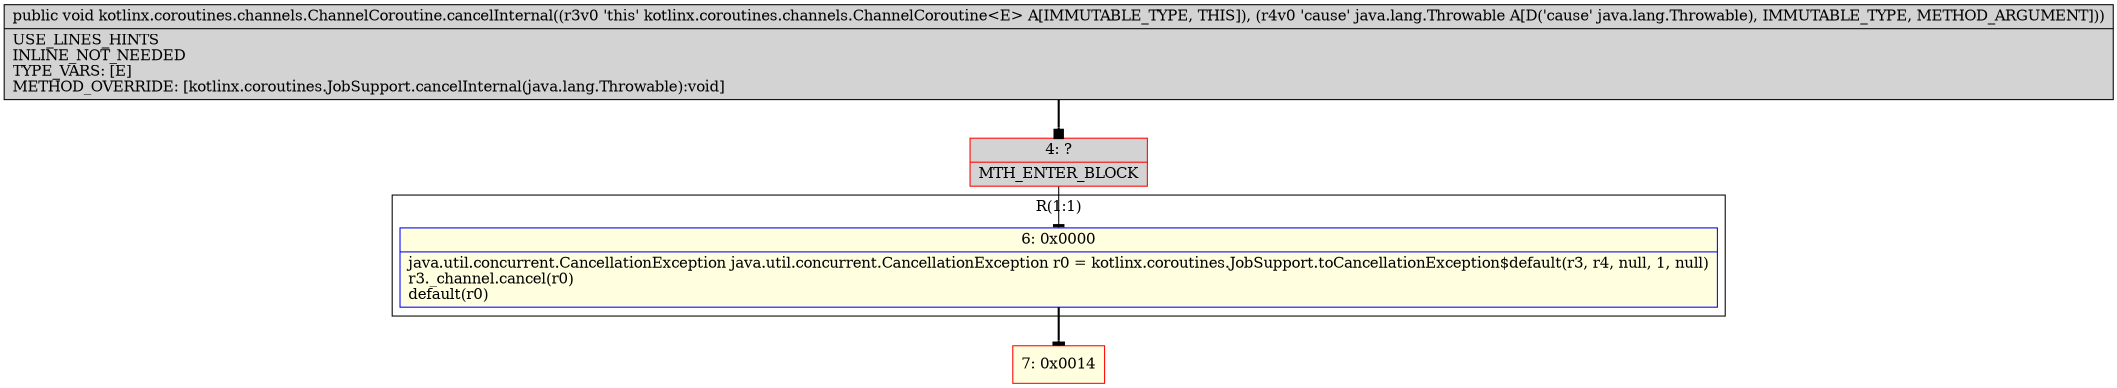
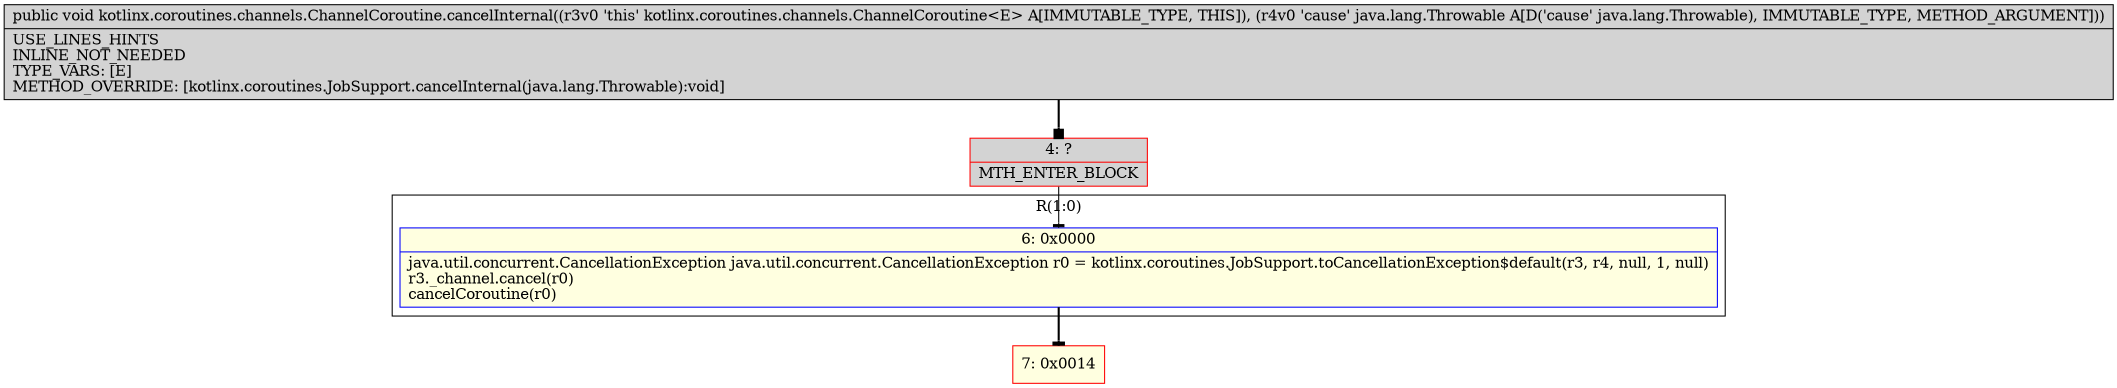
cluster "R(1:1)": label "R(1:1)" -> "R(1:0)"
node "6: 0x0000": text "default(r0)" -> "cancelCoroutine(r0)"
